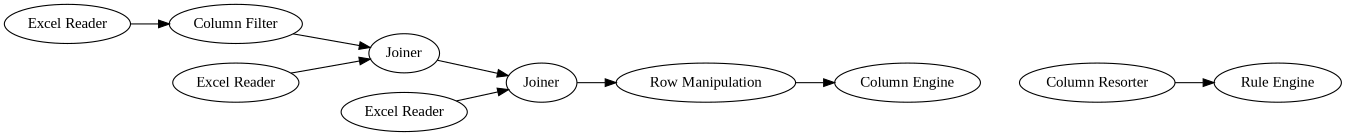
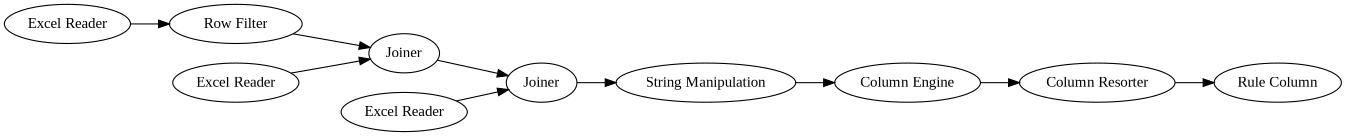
node "Column Filter": label "Column Filter" -> "Row Filter"
node "Row Manipulation": label "Row Manipulation" -> "String Manipulation"
edge "Column Engine" -> "Column Resorter": added
node "Rule Engine": label "Rule Engine" -> "Rule Column"
